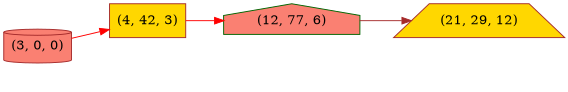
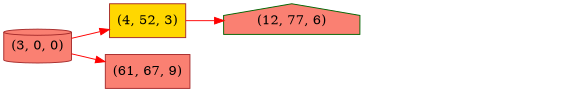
node "(4, 42, 3)": label "(4, 42, 3)" -> "(4, 52, 3)"
node "(21, 29, 12)": removed
node "(61, 67, 9)": added
